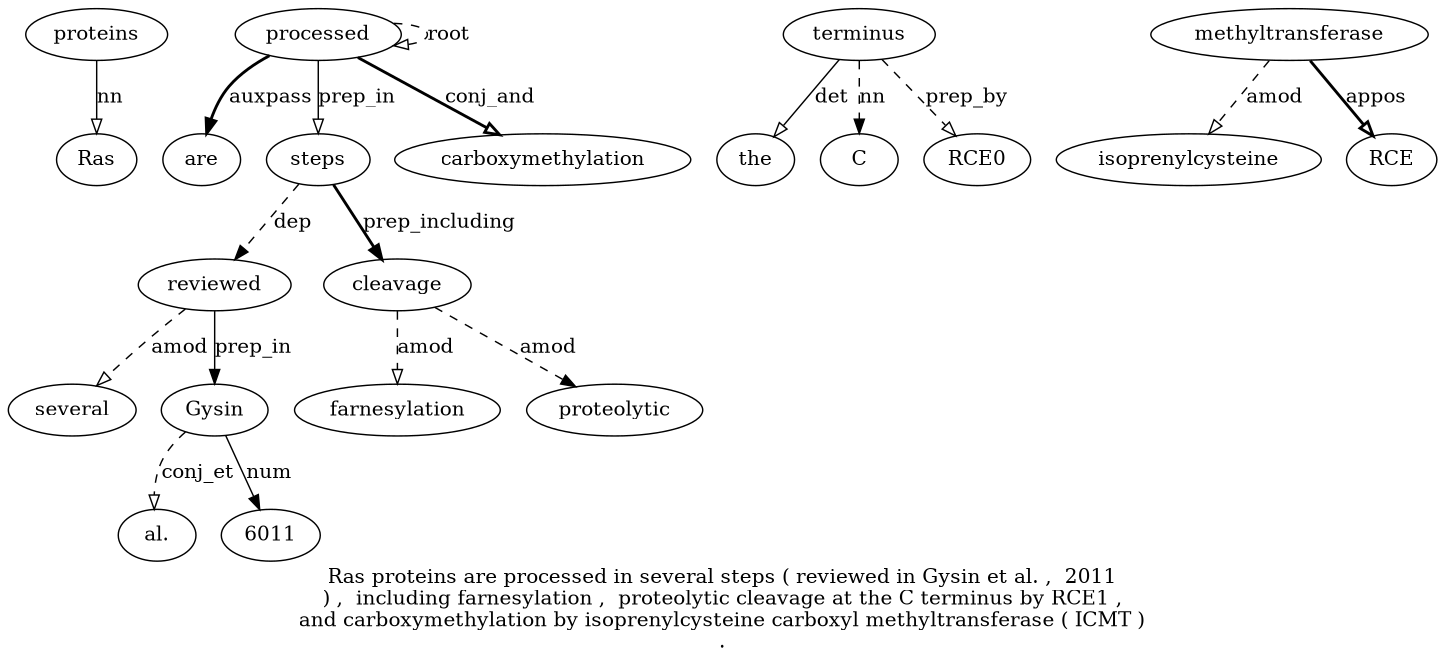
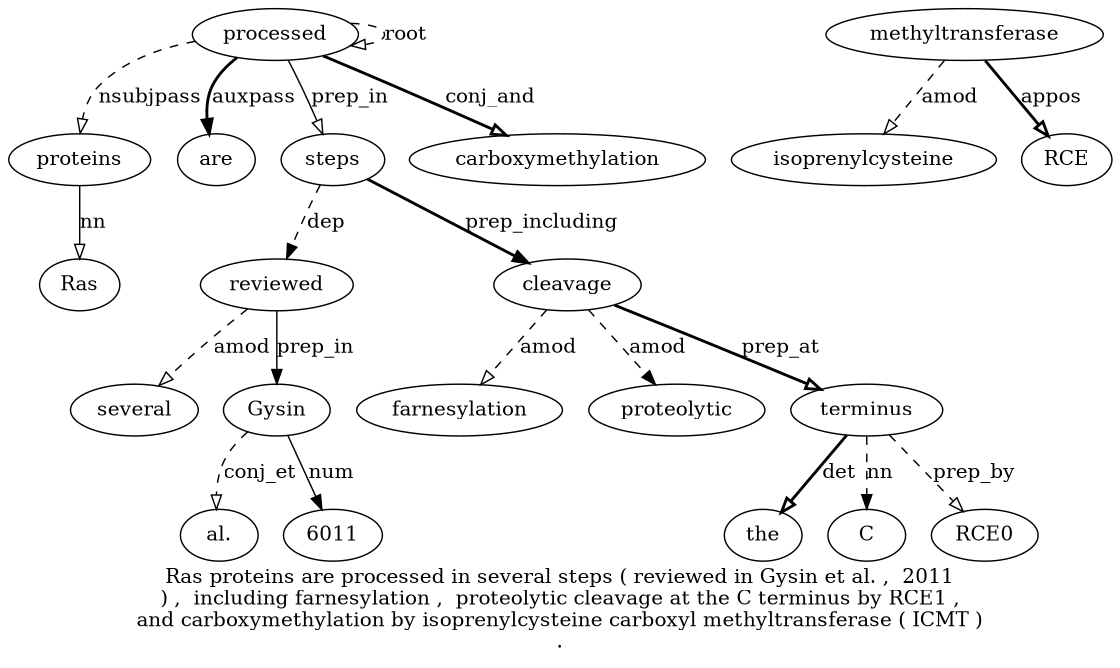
edge "processed" -> "proteins": added, label "nsubjpass"
edge "terminus" -> "the": style solid -> bold
edge "cleavage" -> "terminus": added, label "prep_at"
